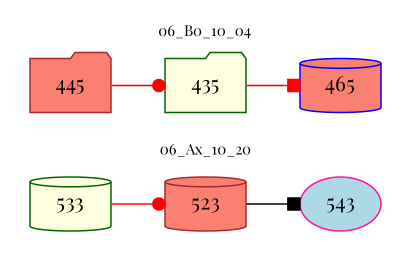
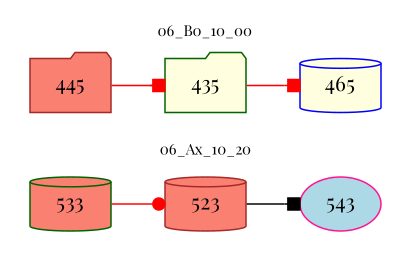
cluster "06_B0_10_04": label "06_B0_10_04" -> "06_B0_10_00"
edge "445" -> "435": arrowhead dot -> box
node "465": fillcolor salmon -> lightyellow
node "533": fillcolor lightyellow -> salmon
